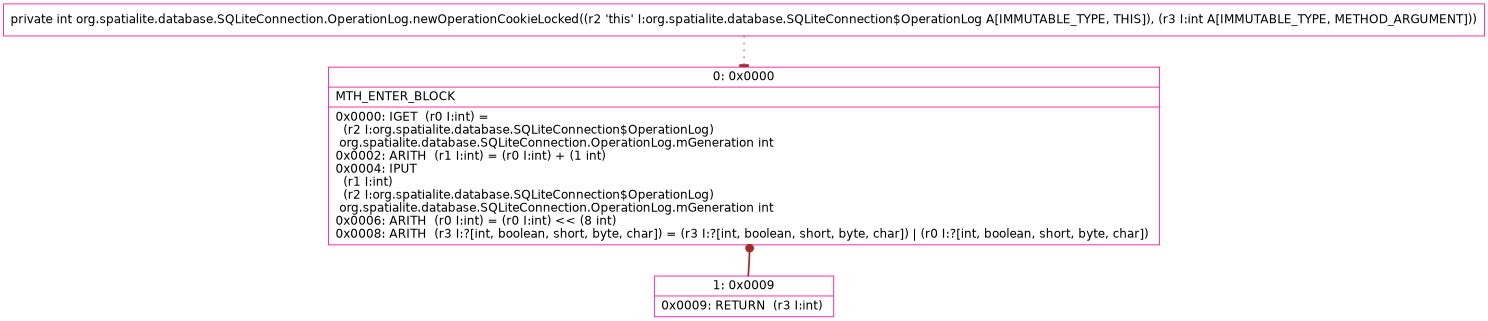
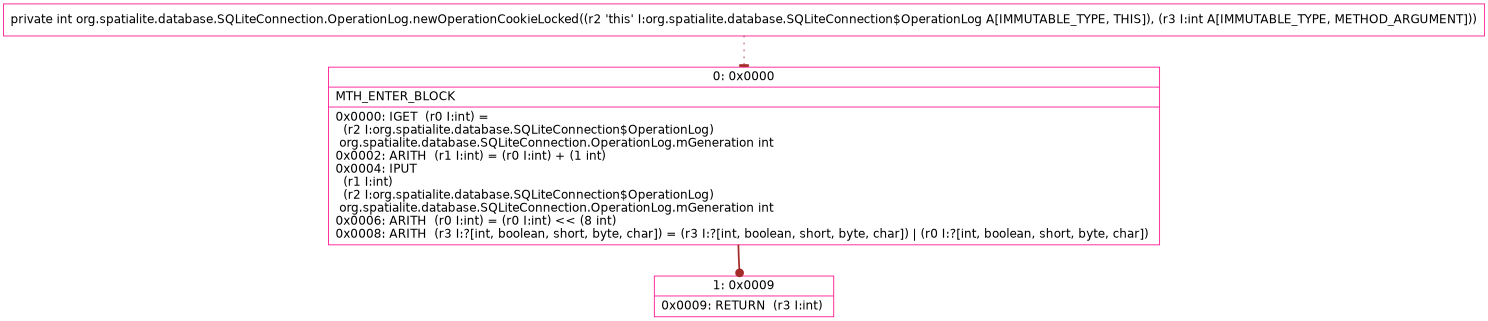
edge "1: 0x0009" -> "0: 0x0000": reversed
